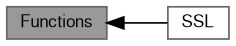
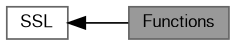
edge "SSL" -> "Functions": reversed
